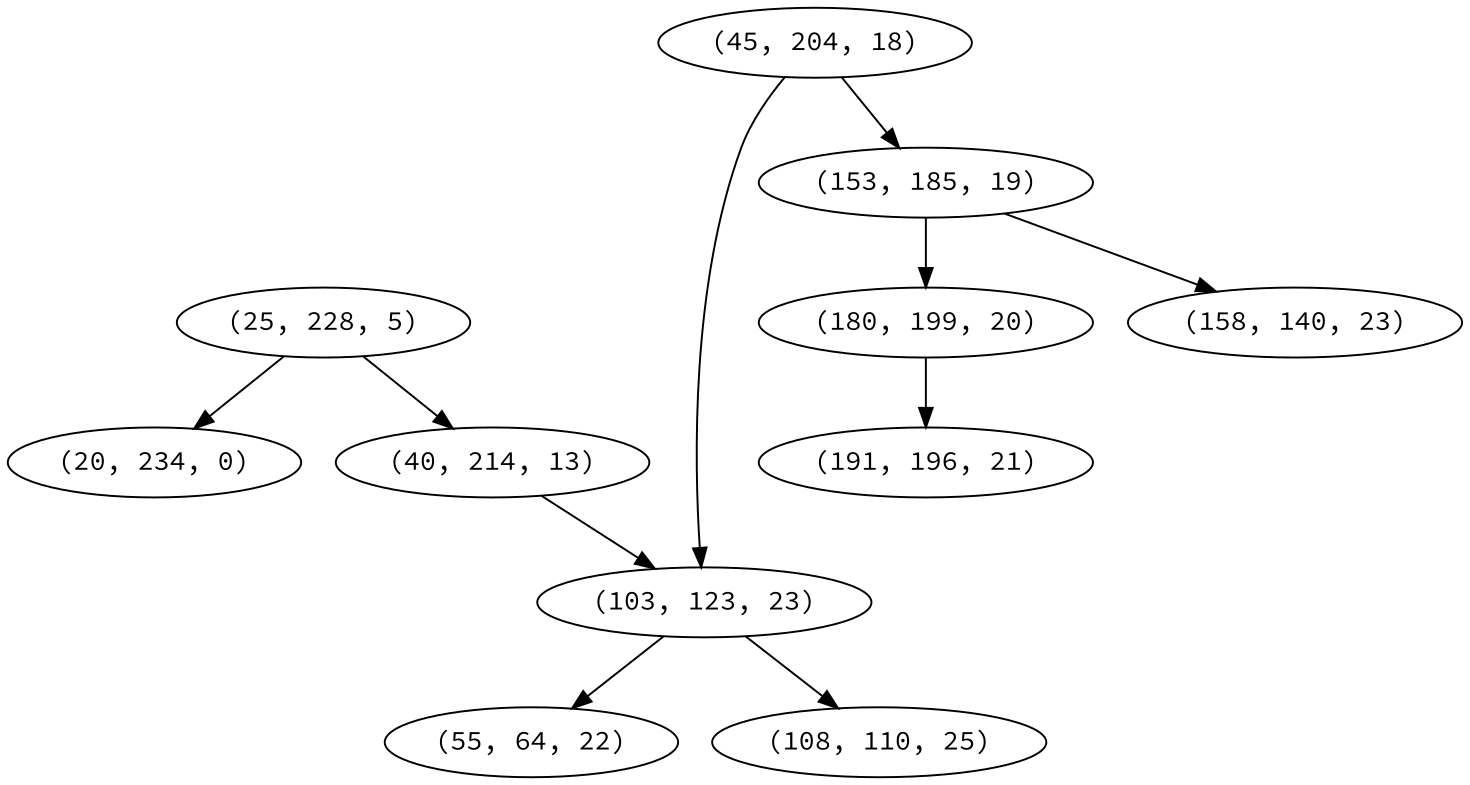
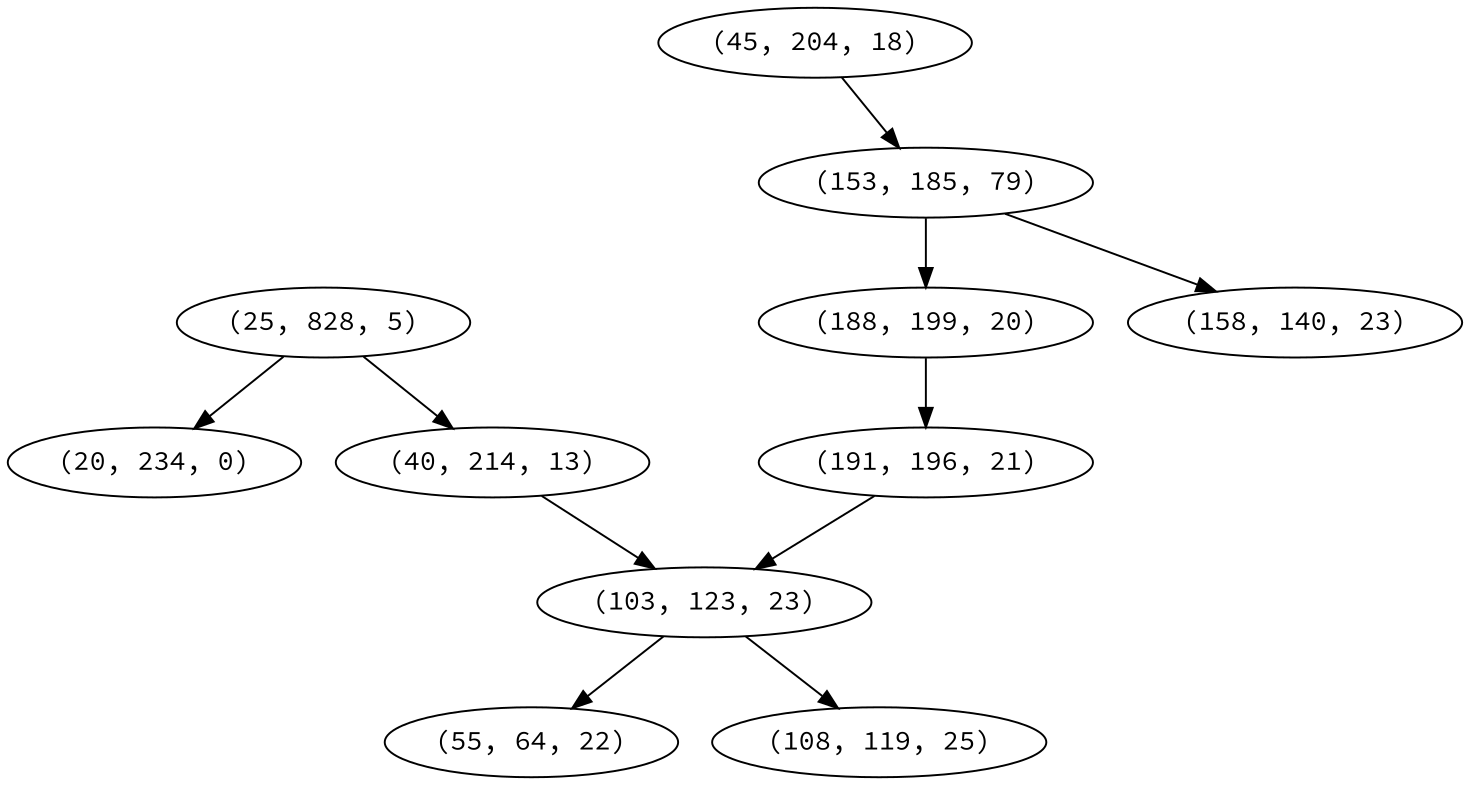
node "(153, 185, 19)": label "(153, 185, 19)" -> "(153, 185, 79)"
edge "(45, 204, 18)" -> "(103, 123, 23)": now "(191, 196, 21)" -> "(103, 123, 23)"
node "(25, 228, 5)": label "(25, 228, 5)" -> "(25, 828, 5)"
node "(180, 199, 20)": label "(180, 199, 20)" -> "(188, 199, 20)"
node "(108, 110, 25)": label "(108, 110, 25)" -> "(108, 119, 25)"
